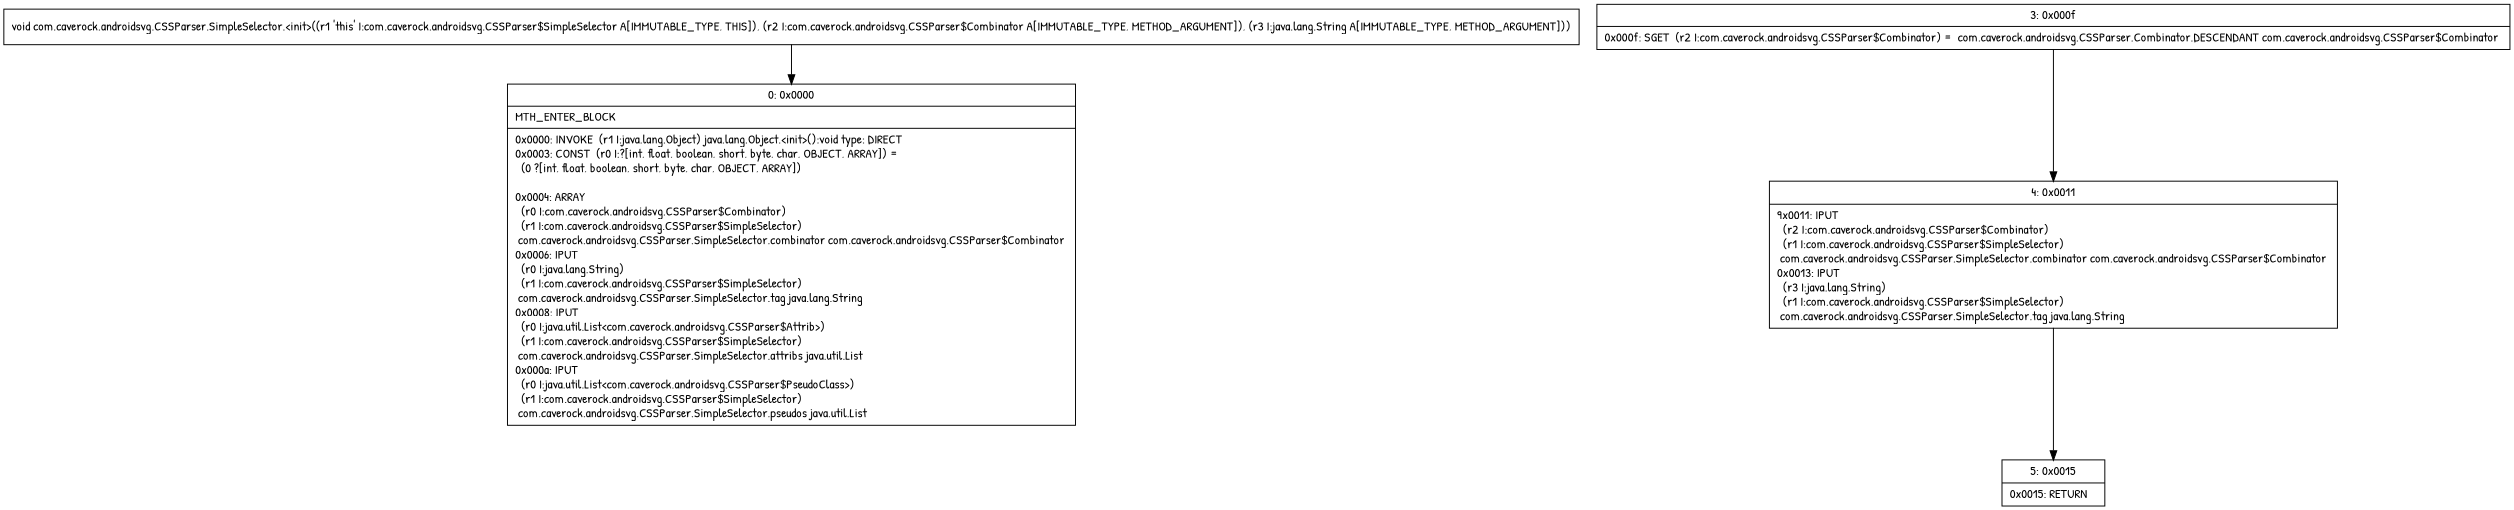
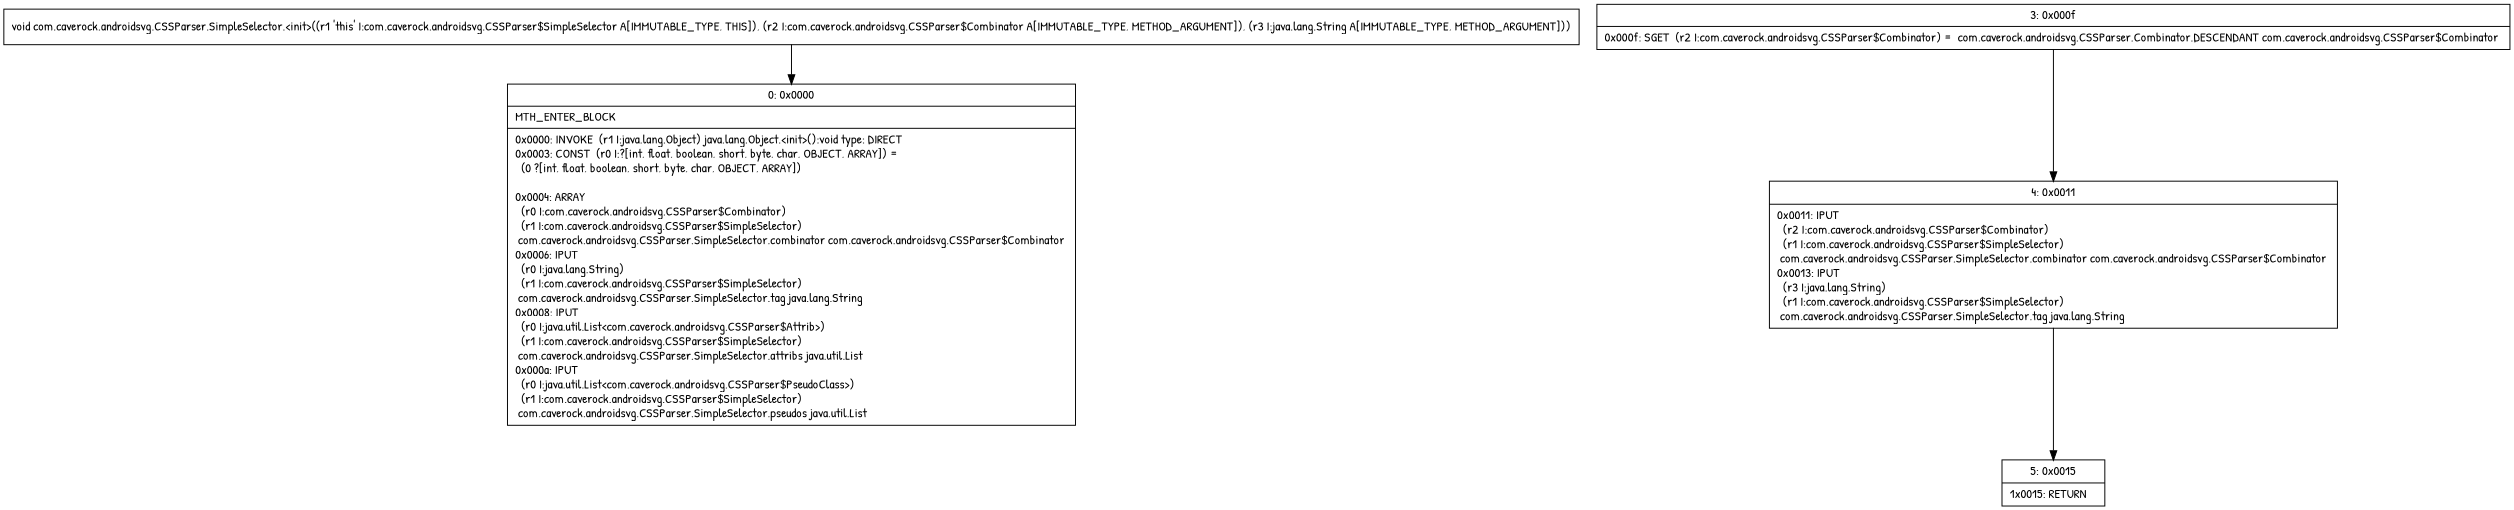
node "4: 0x0011": text "9x0011: IPUT" -> "0x0011: IPUT"
node "5: 0x0015": text "0x0015: RETURN" -> "1x0015: RETURN"
